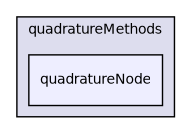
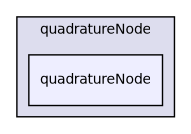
cluster "quadratureMethods": label "quadratureMethods" -> "quadratureNode"
